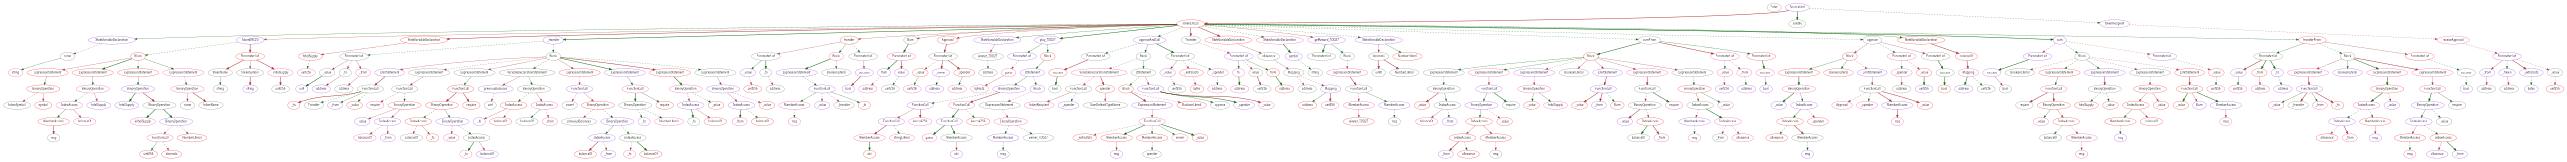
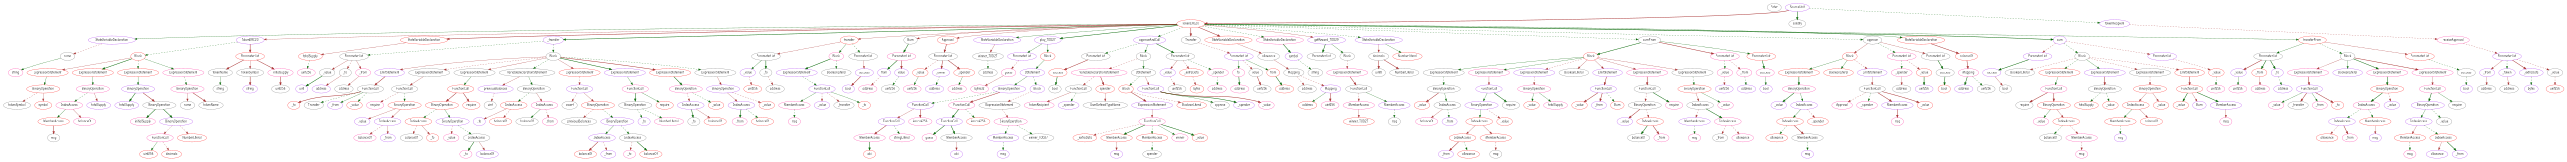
node "getReward_TOD27": label "getReward_TOD27" -> "getReward_TOD29"
